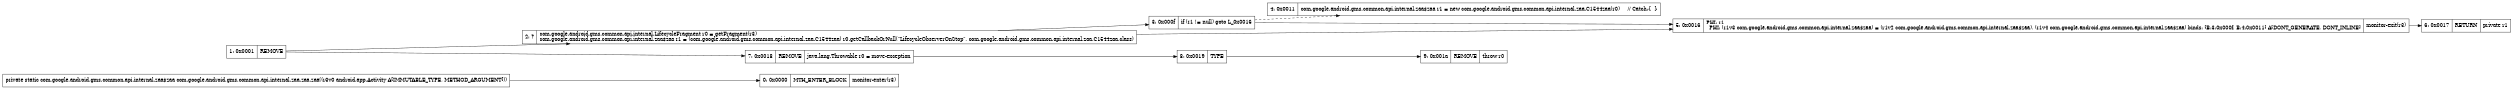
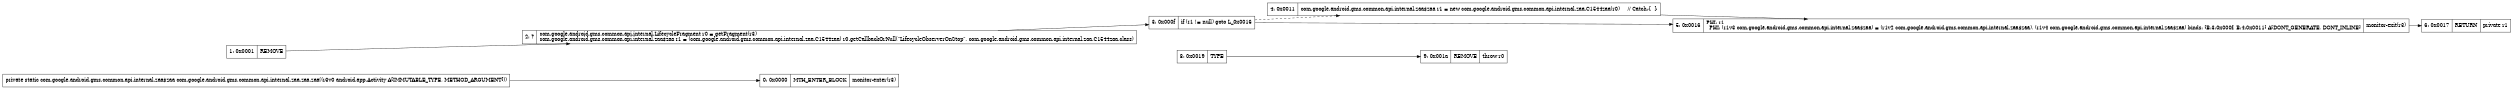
edge "2: ?" -> "5: 0x0016": now "4: 0x0011" -> "5: 0x0016"
node "7: 0x0018": removed
